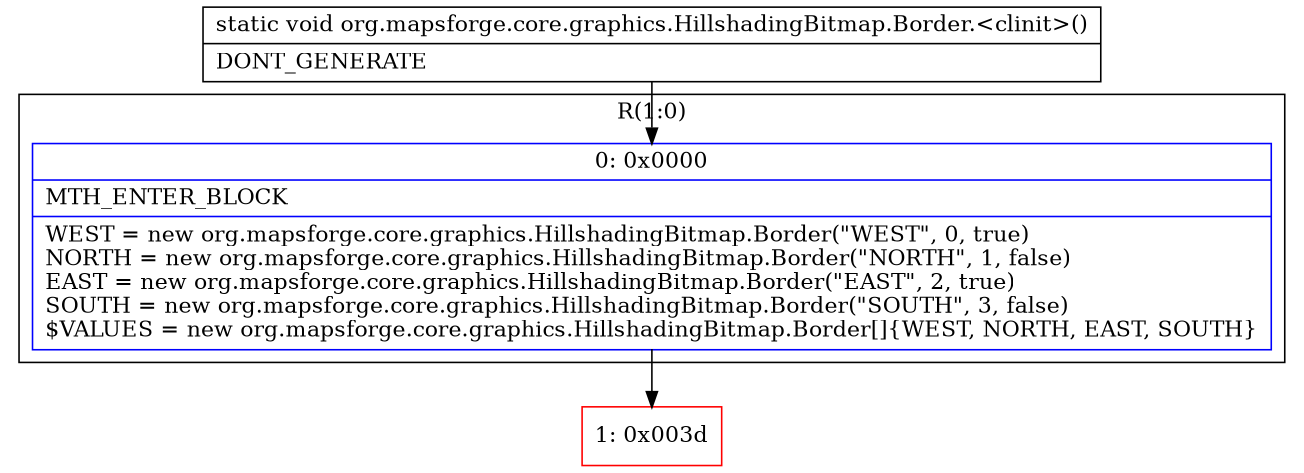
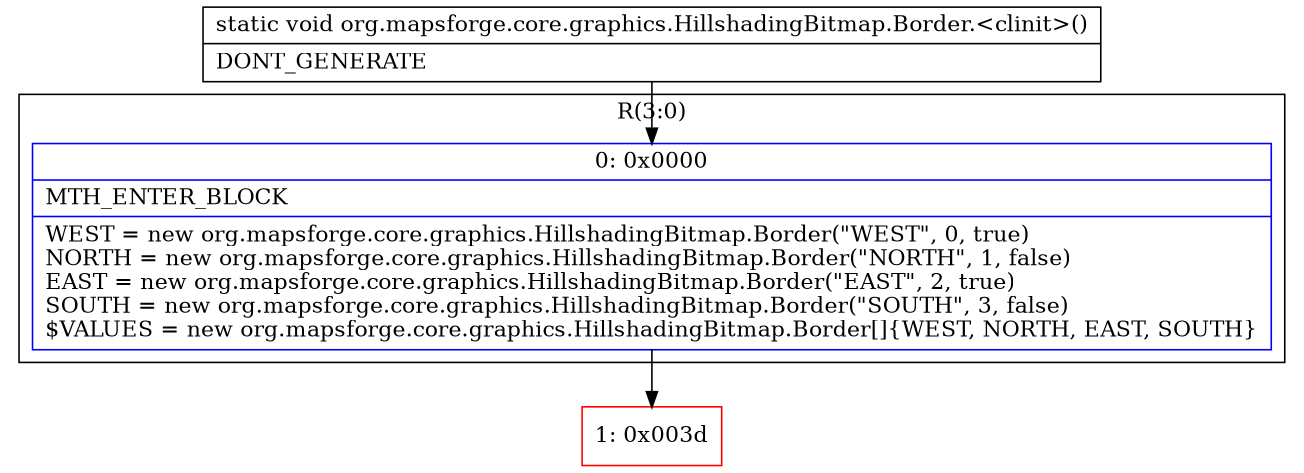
cluster "R(1:0)": label "R(1:0)" -> "R(3:0)"
